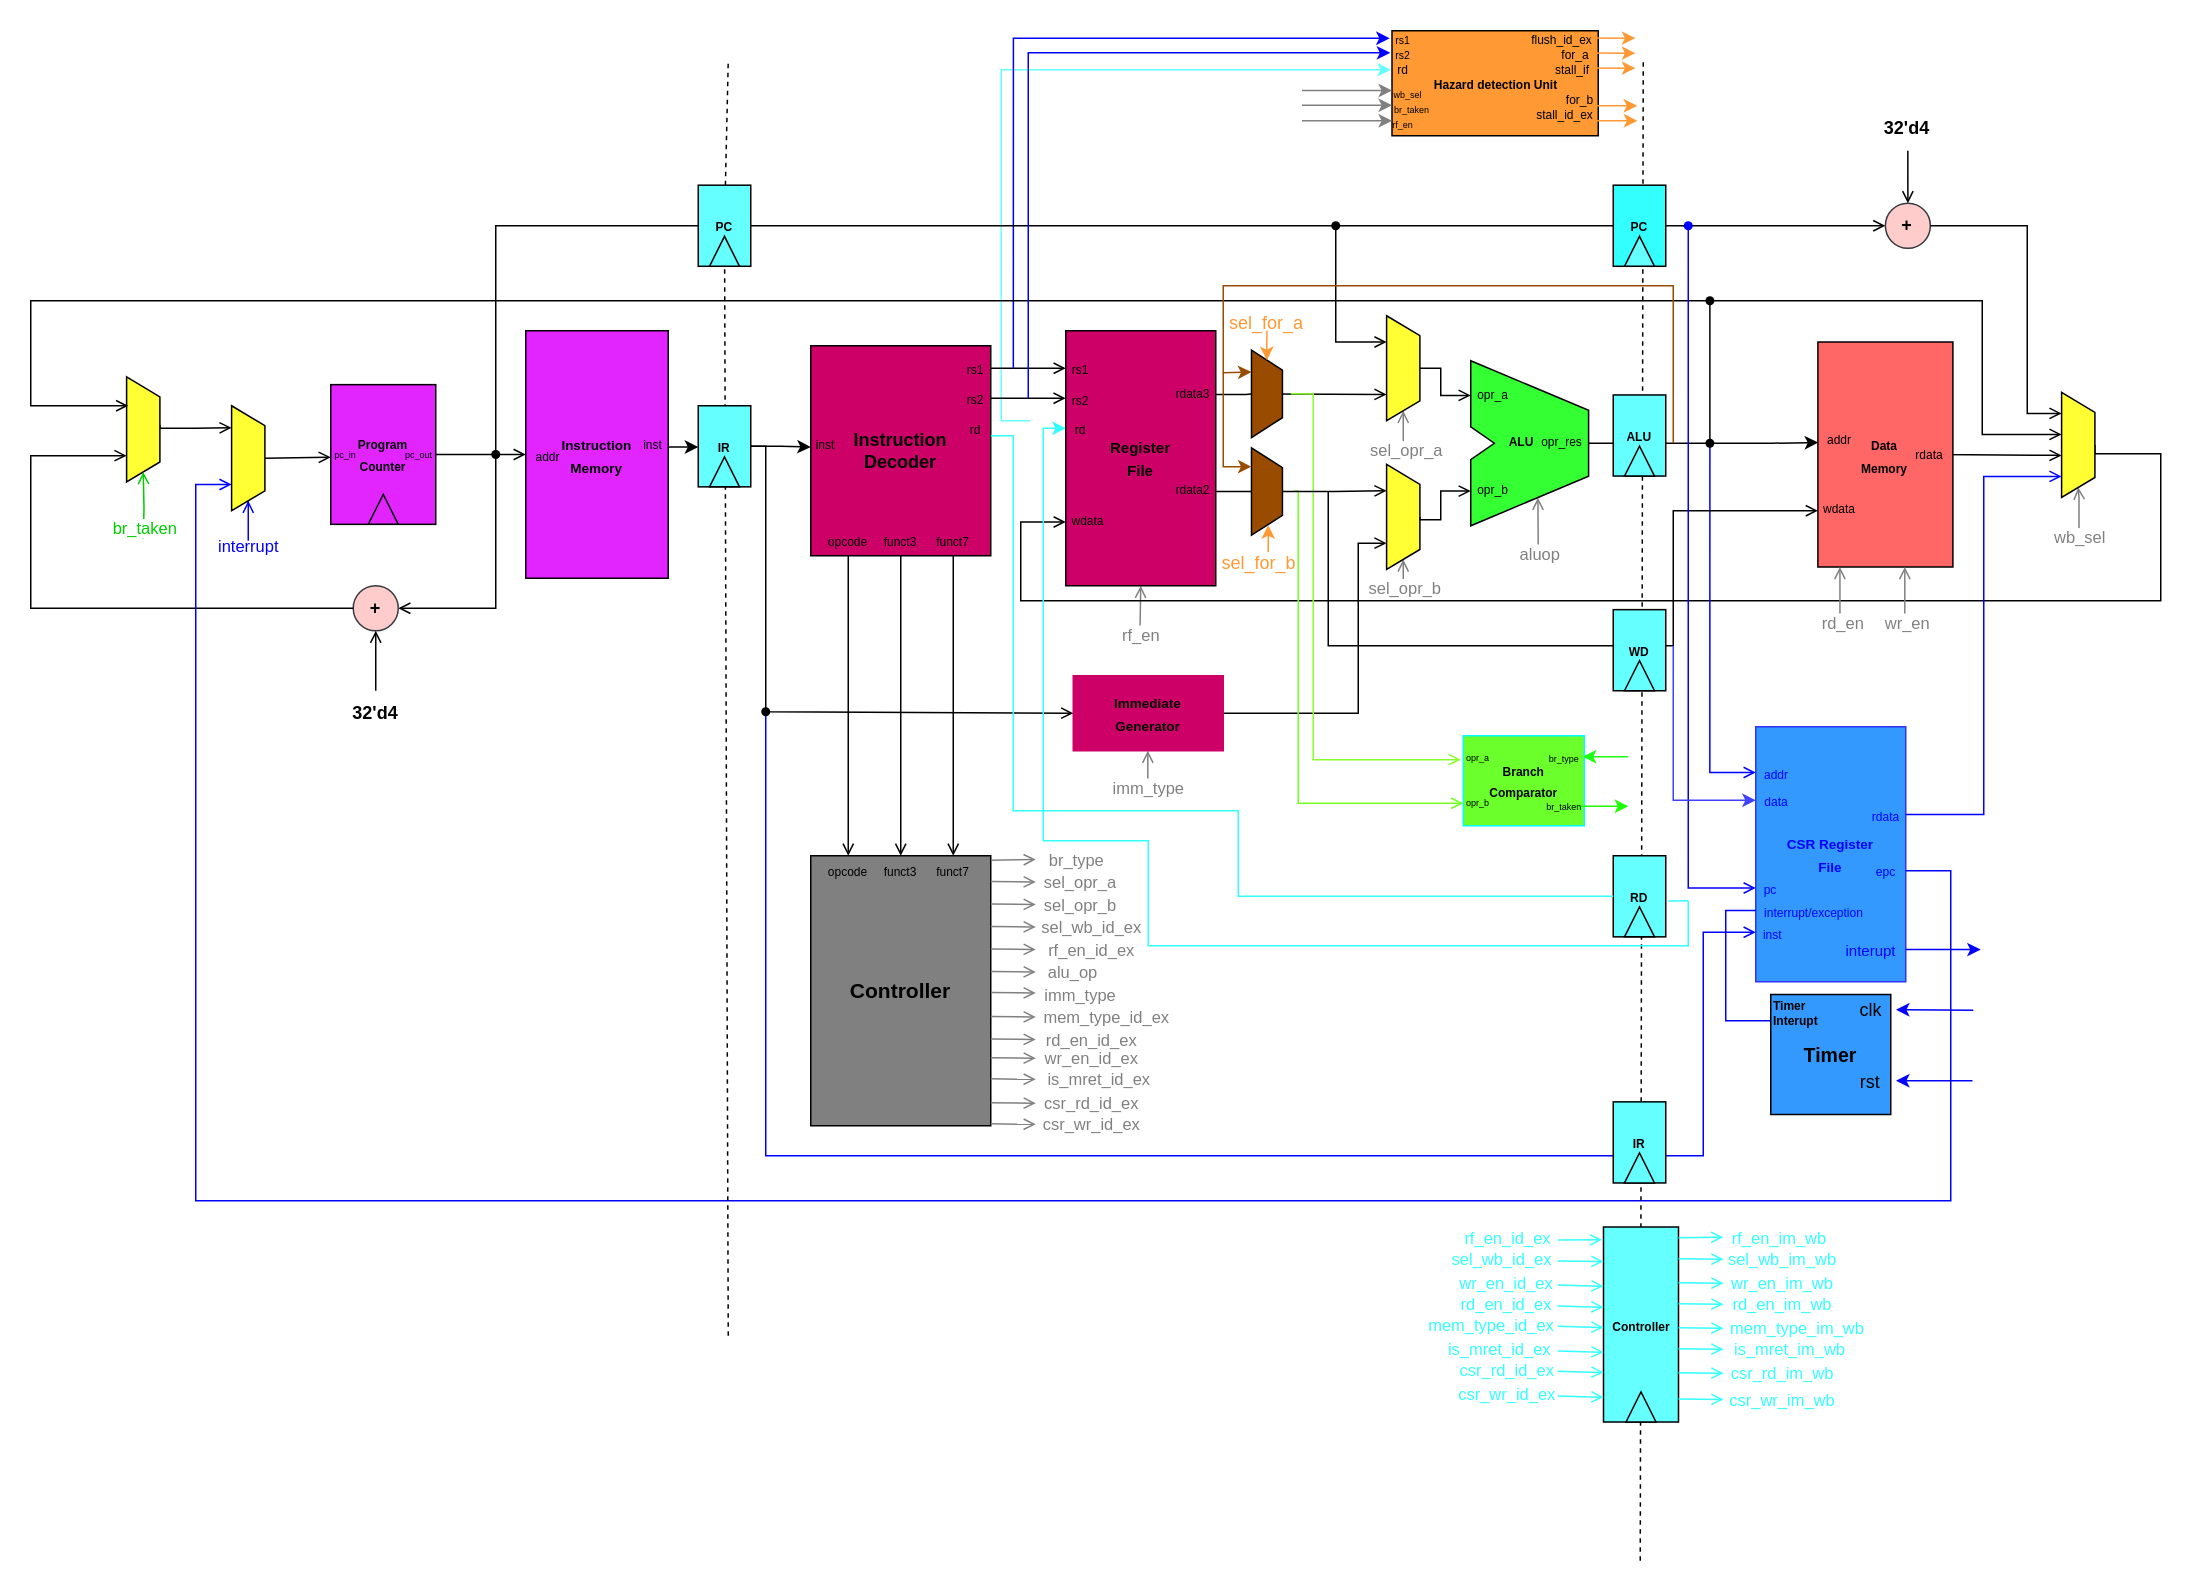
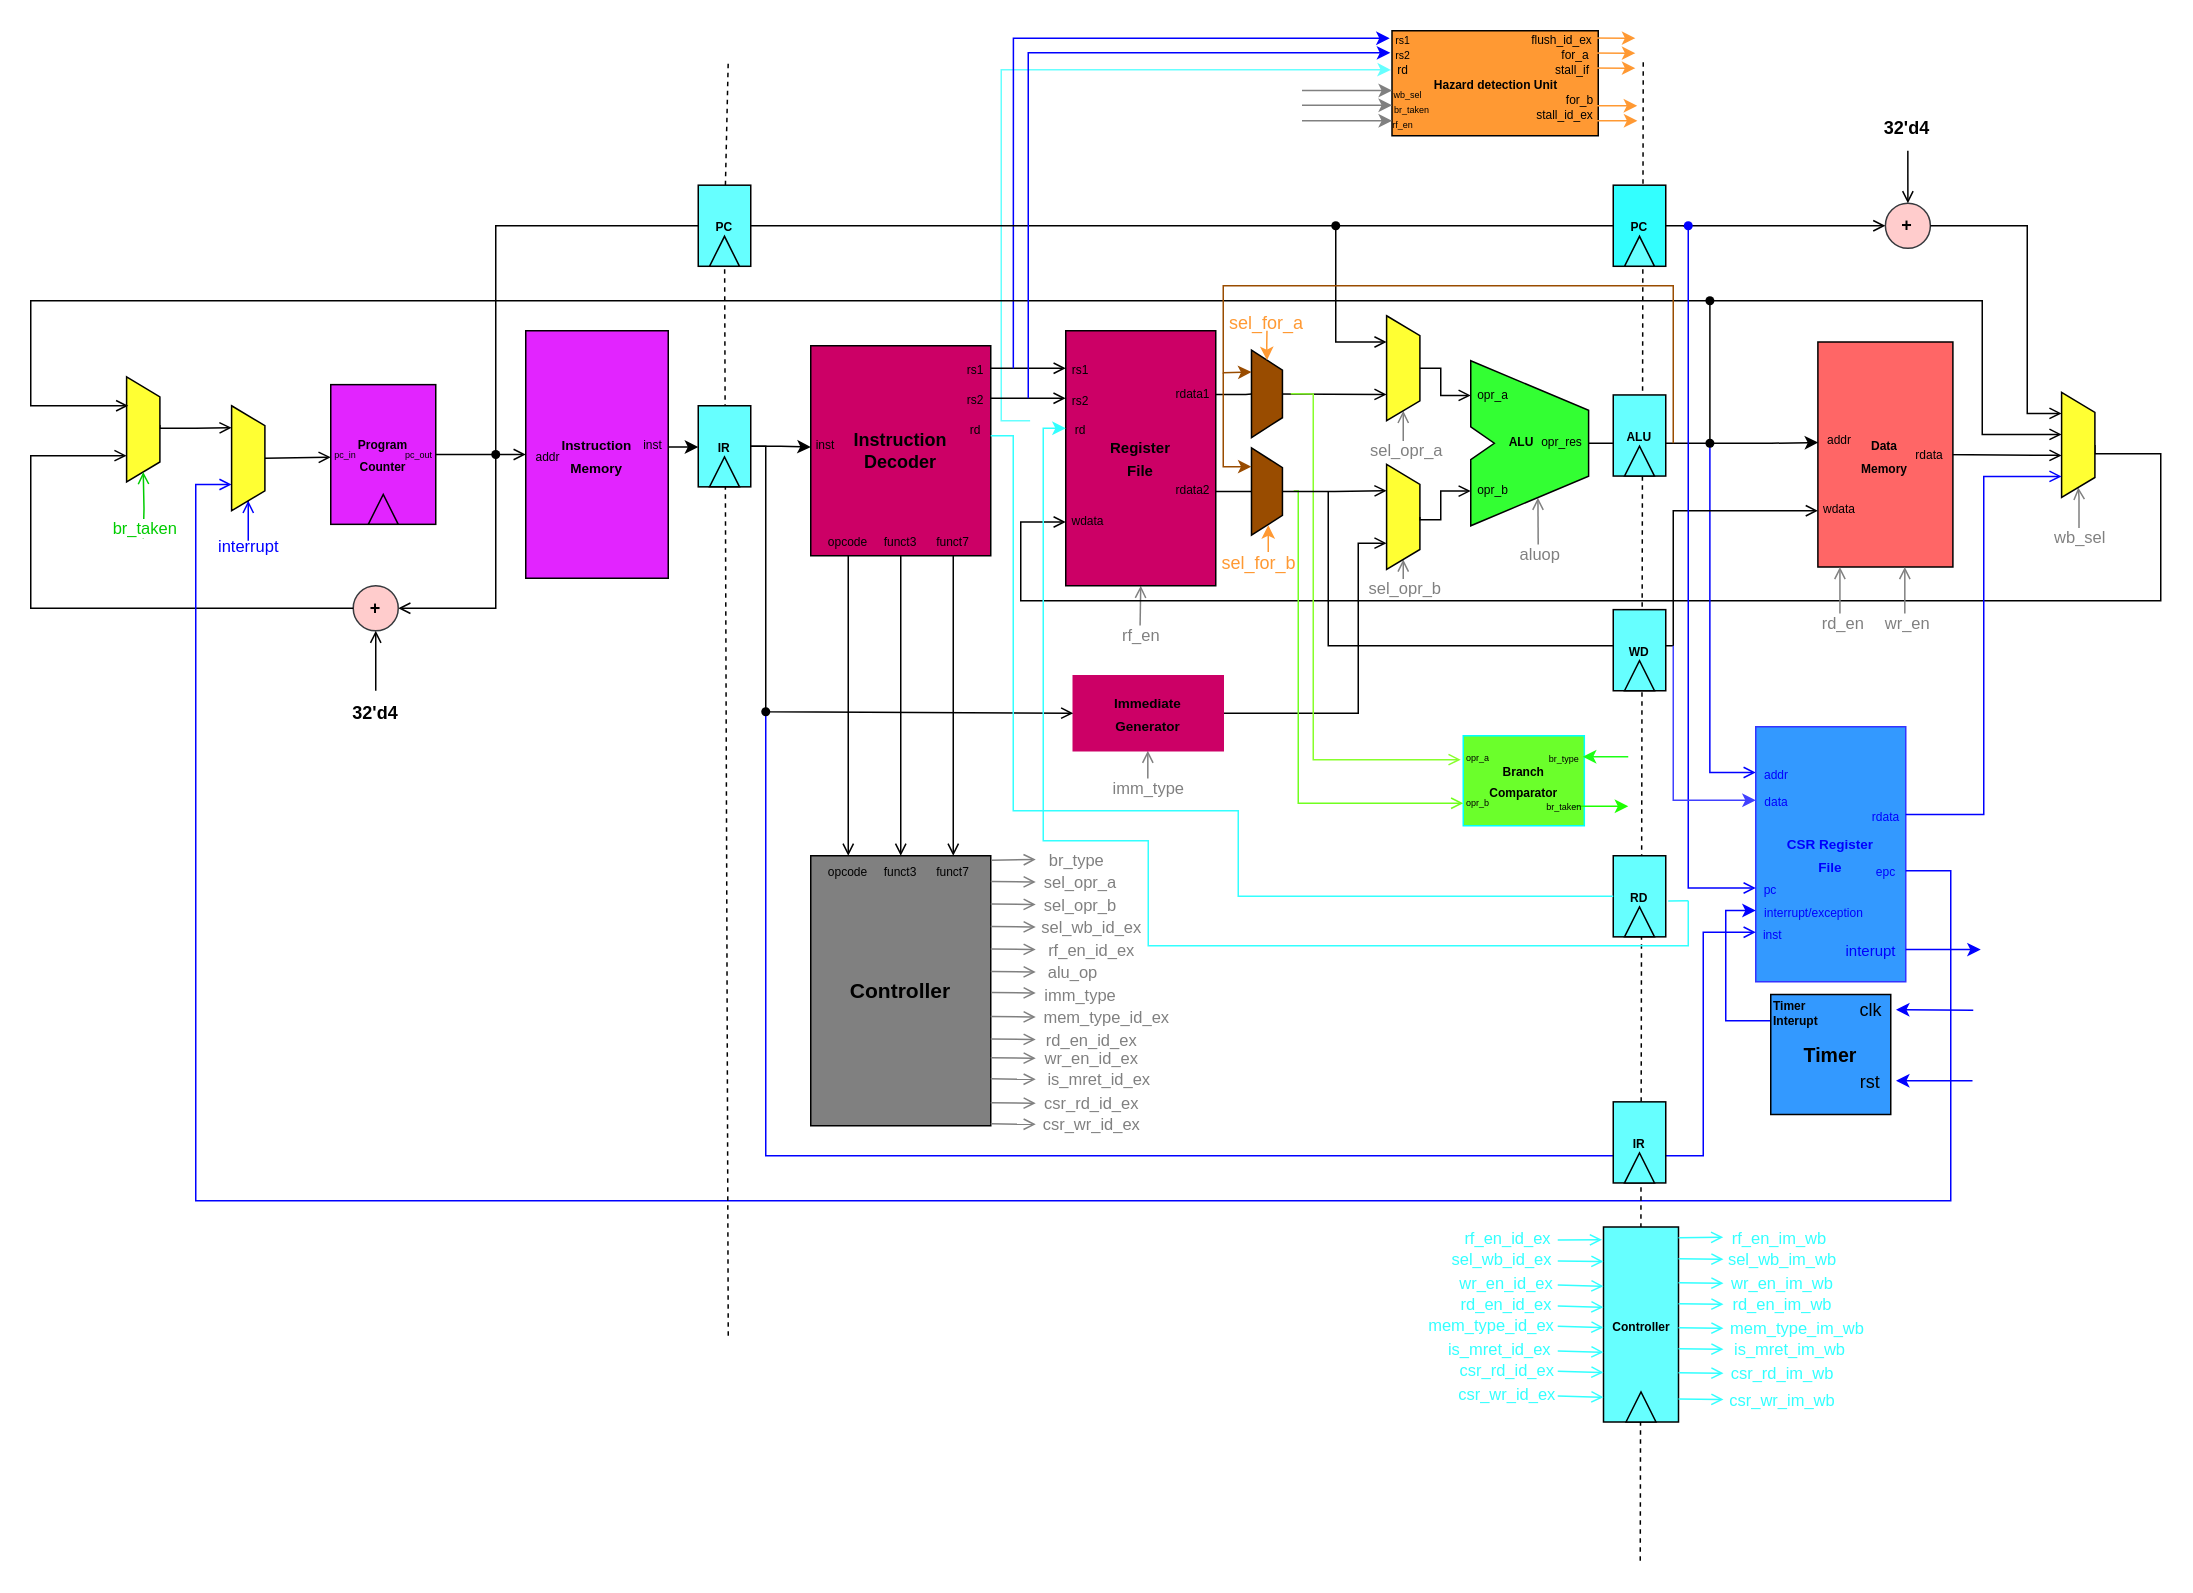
node "rdata3": label "rdata3" -> "rdata1"
edge "interrupt/exception" -- "Timer": arrowhead none -> classic
